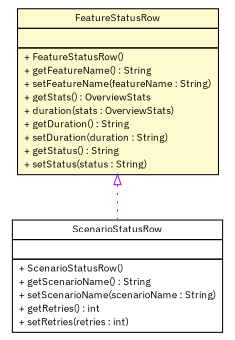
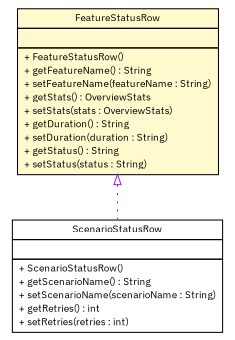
node "FeatureStatusRow": text "+ duration(stats : OverviewStats)" -> "+ setStats(stats : OverviewStats)"
